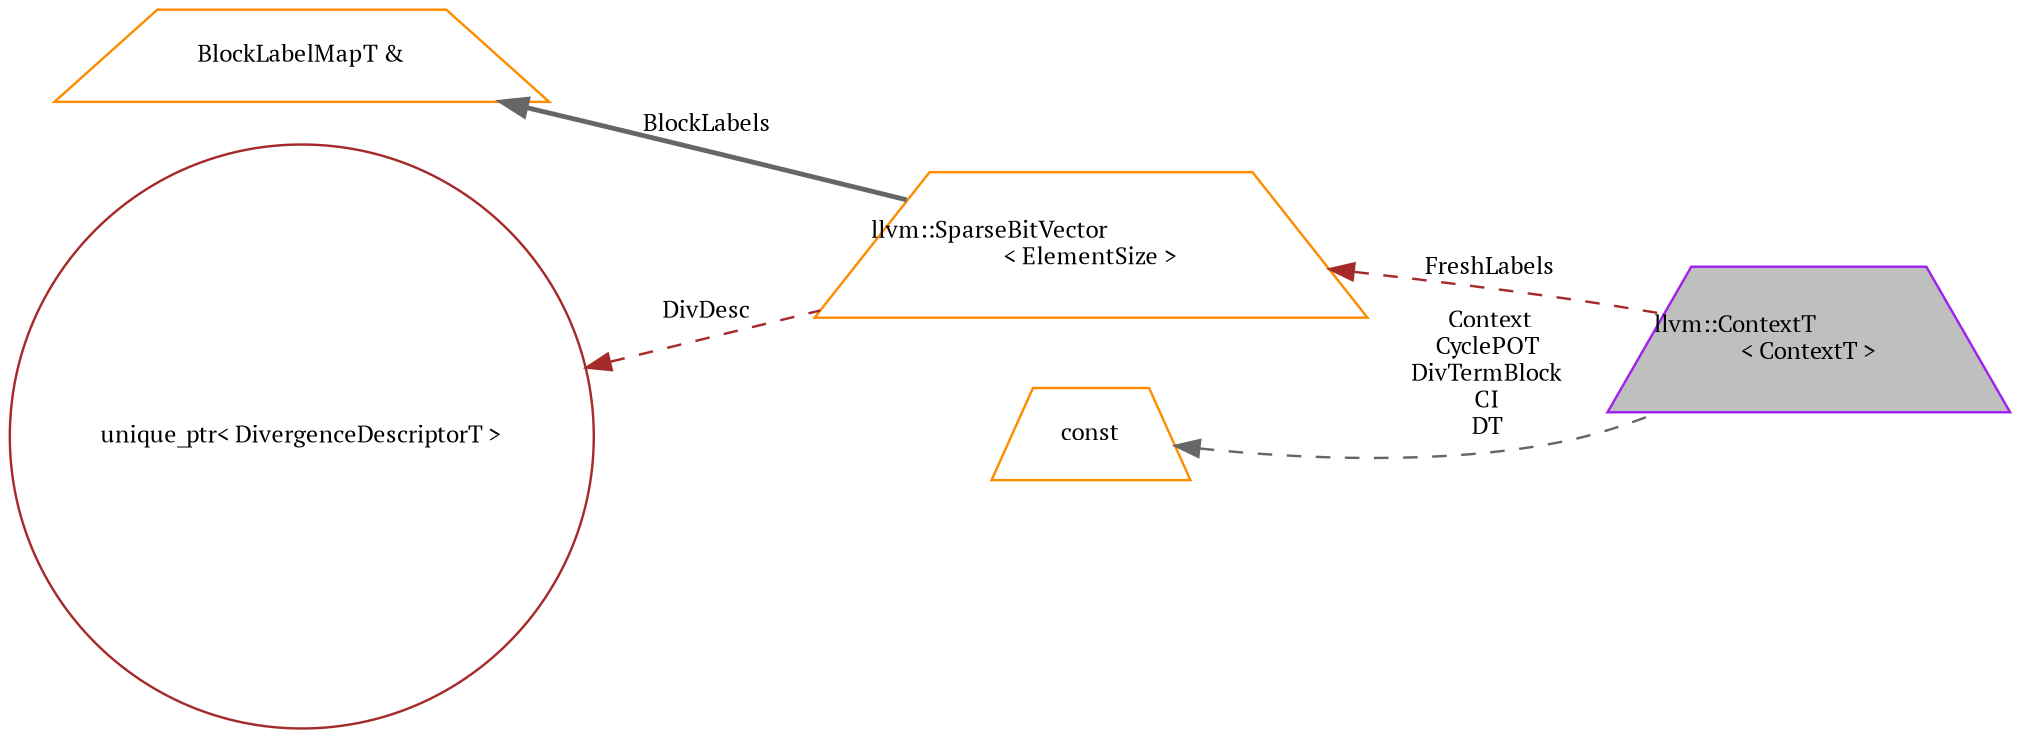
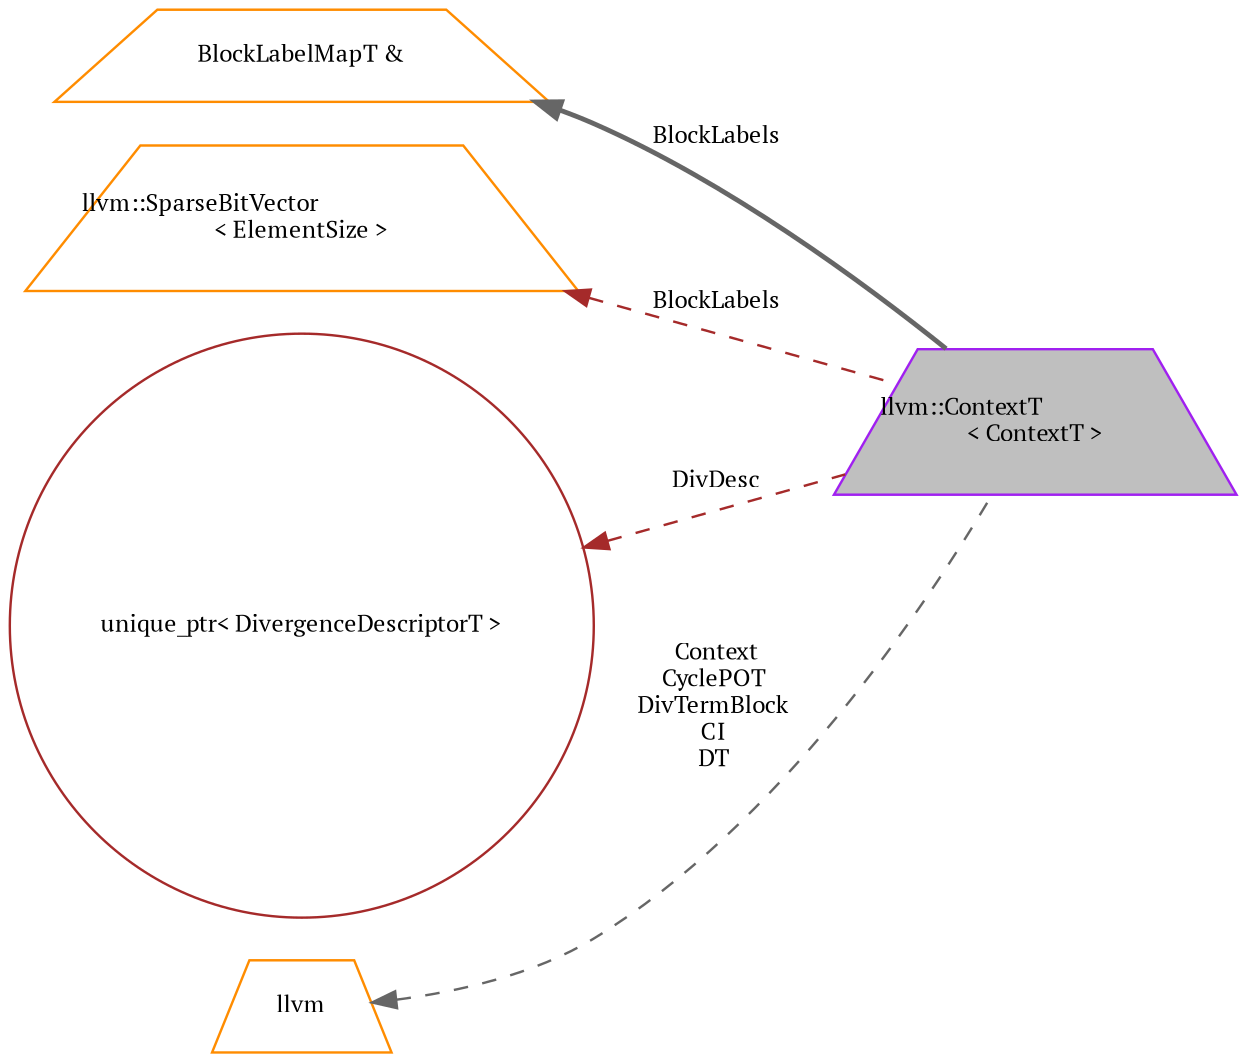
edge "llvm::SparseBitVector < ElementSize >" -> "BlockLabelMapT &": now "llvm::ContextT < ContextT >" -> "BlockLabelMapT &"
edge "llvm::ContextT < ContextT >" -> "llvm::SparseBitVector < ElementSize >": label " FreshLabels" -> " BlockLabels"
edge "llvm::SparseBitVector < ElementSize >" -> "unique_ptr< DivergenceDescriptorT >": now "llvm::ContextT < ContextT >" -> "unique_ptr< DivergenceDescriptorT >"
node "const": label "const" -> "llvm"
